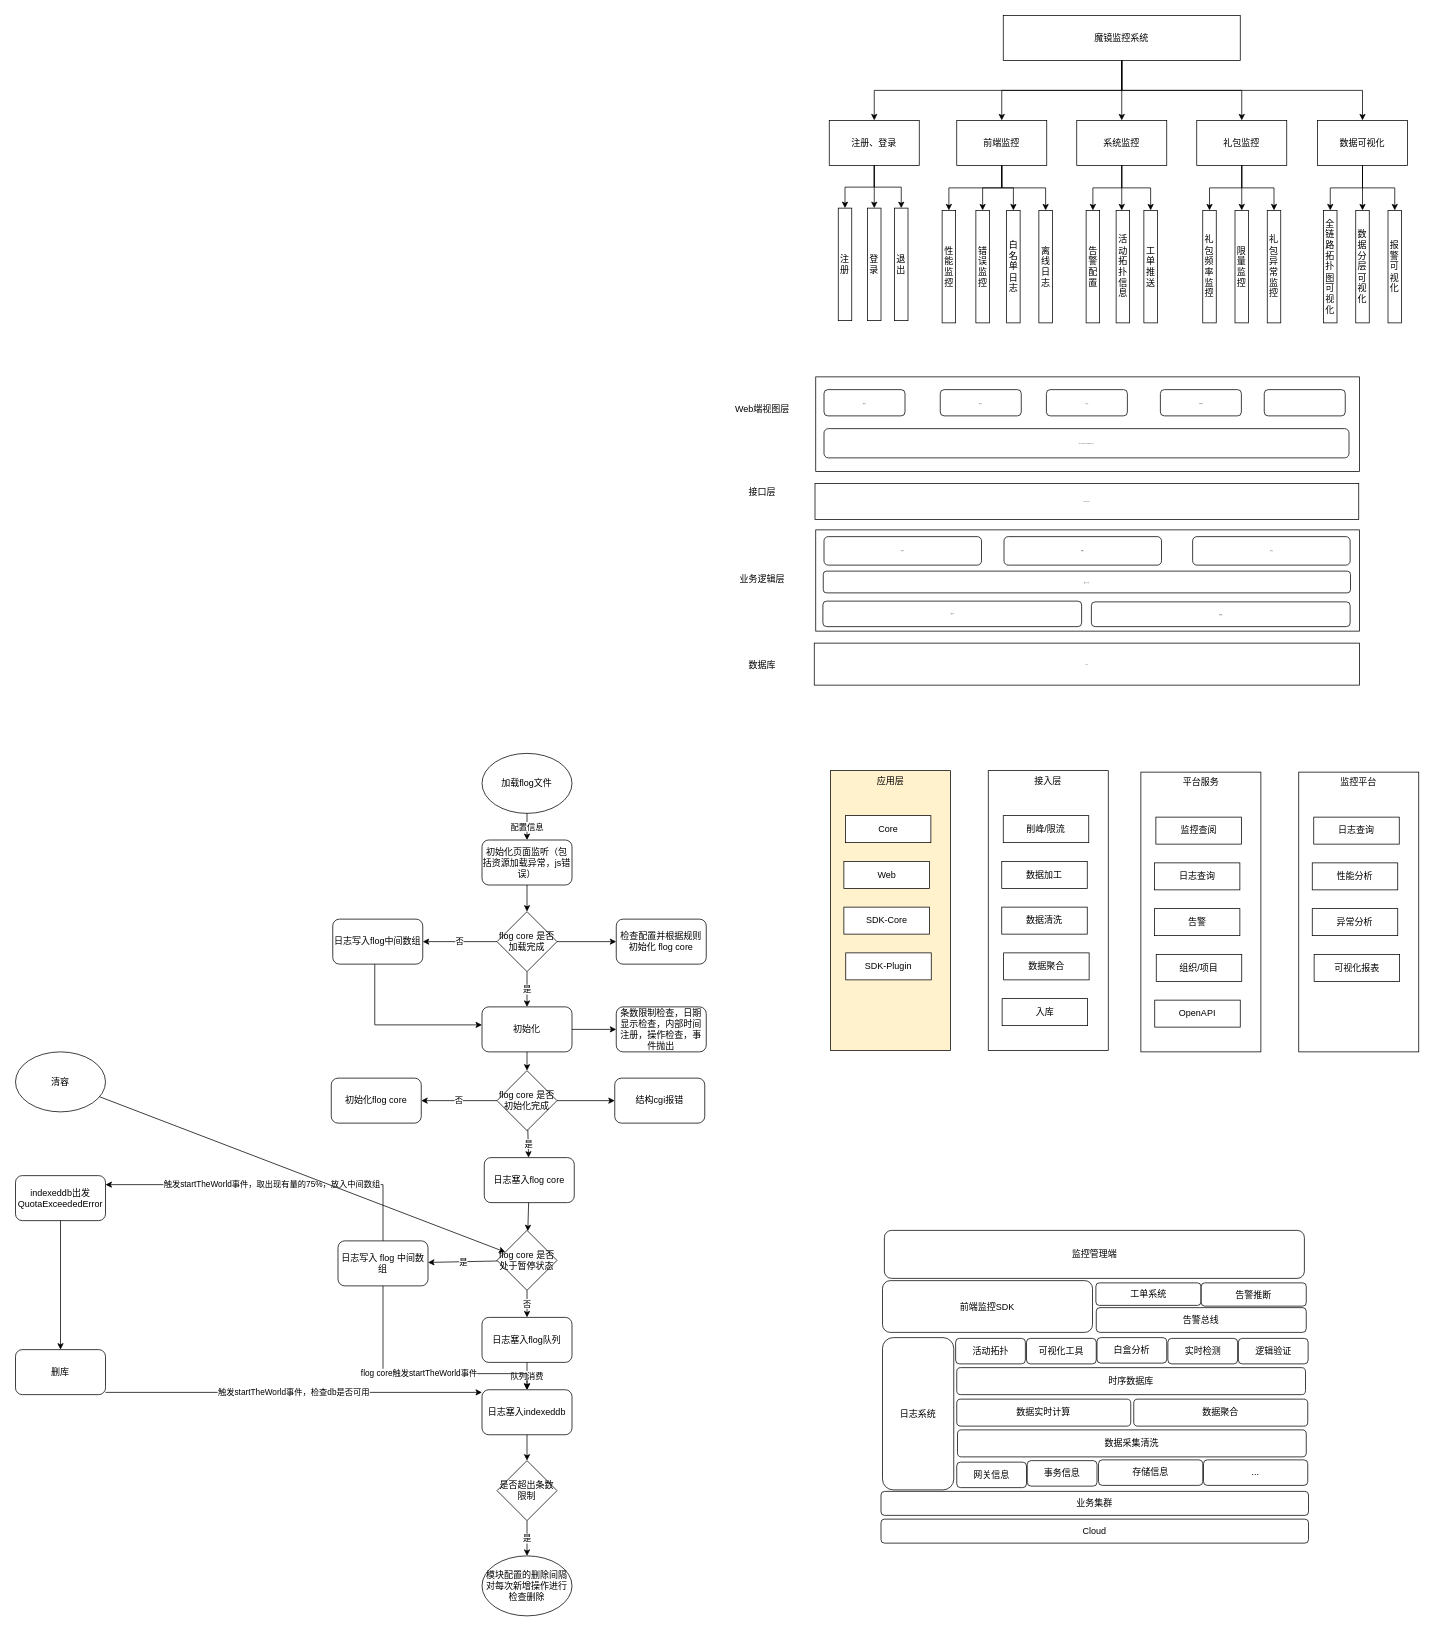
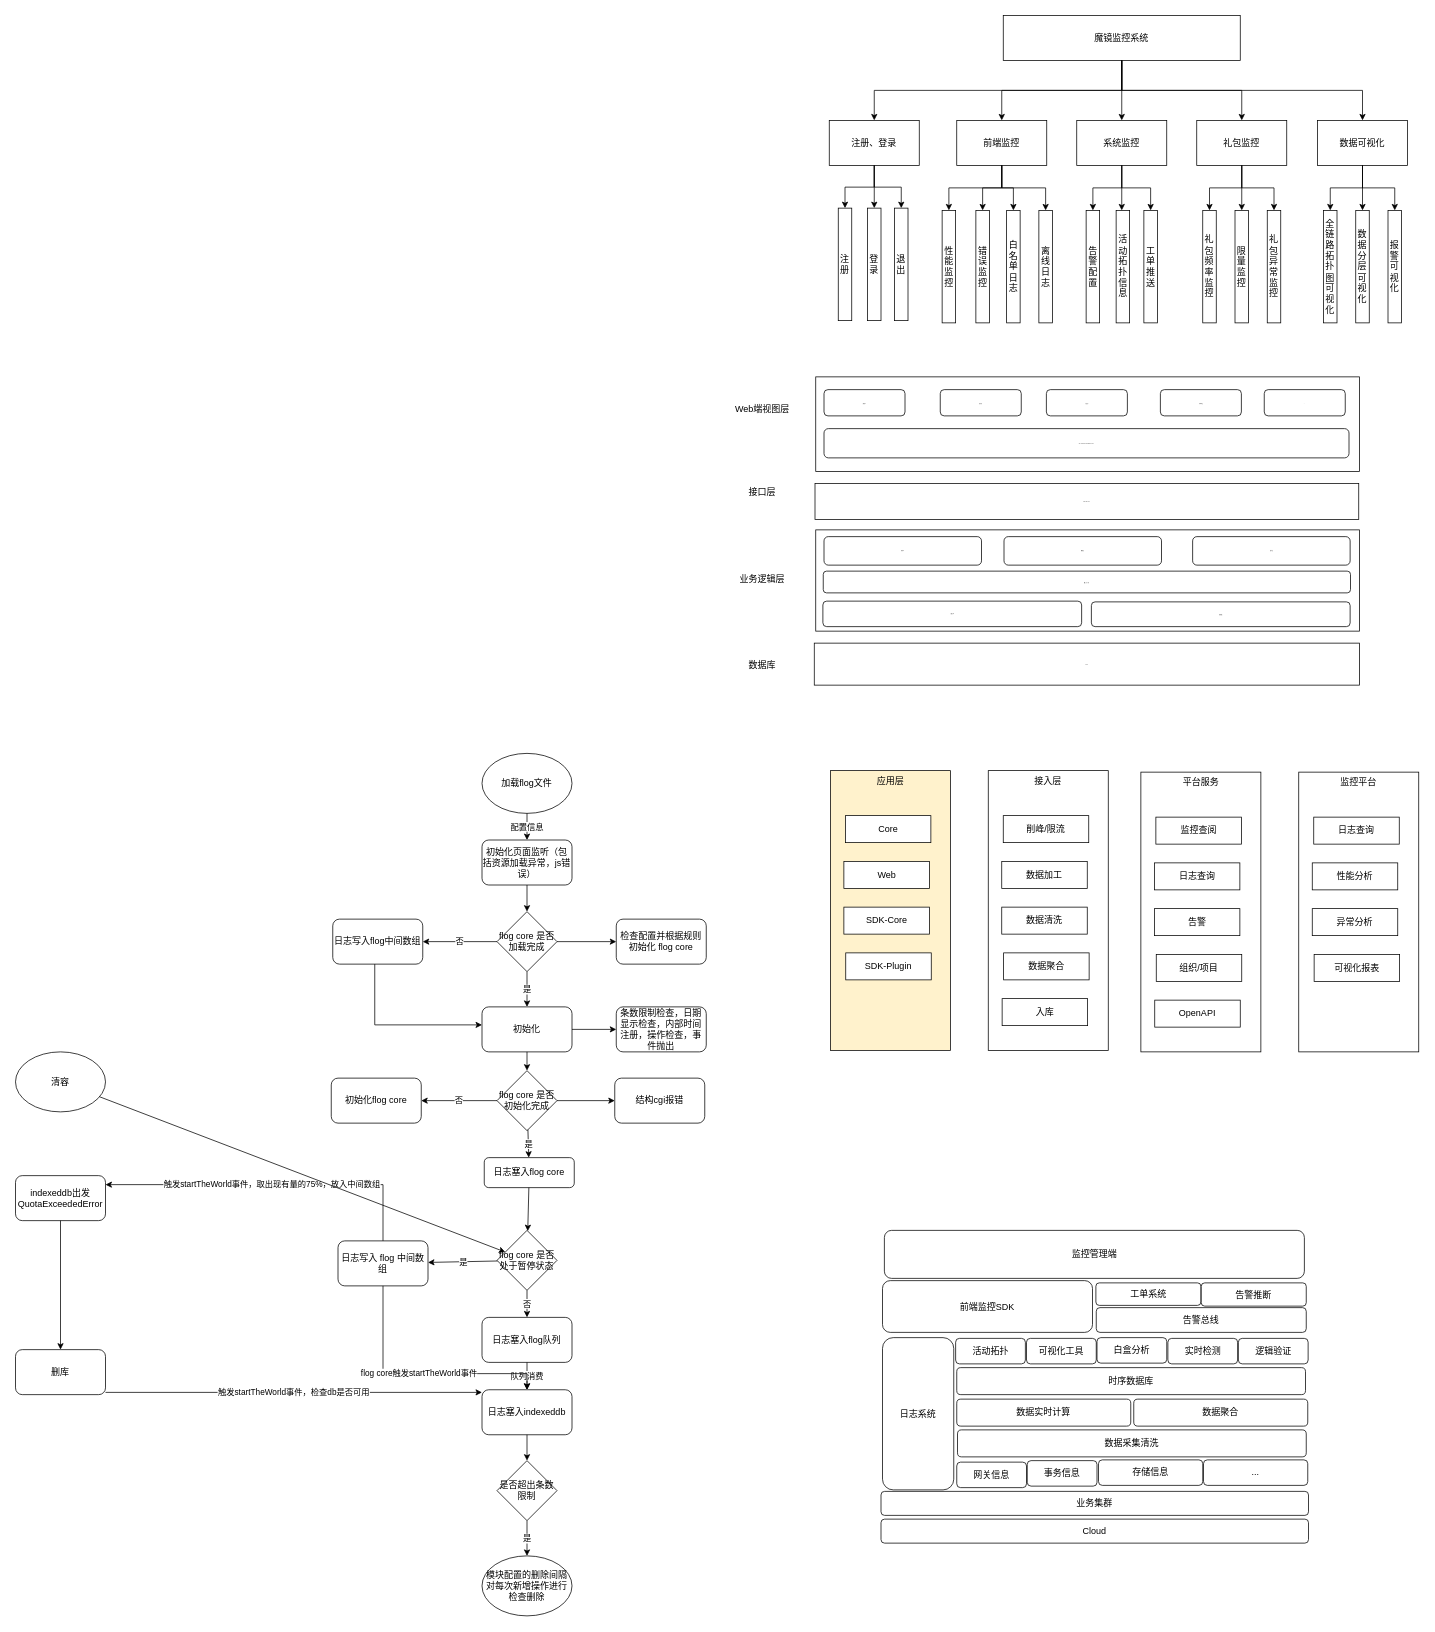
node "日志塞入flog core": size 90x45 -> 90x30
